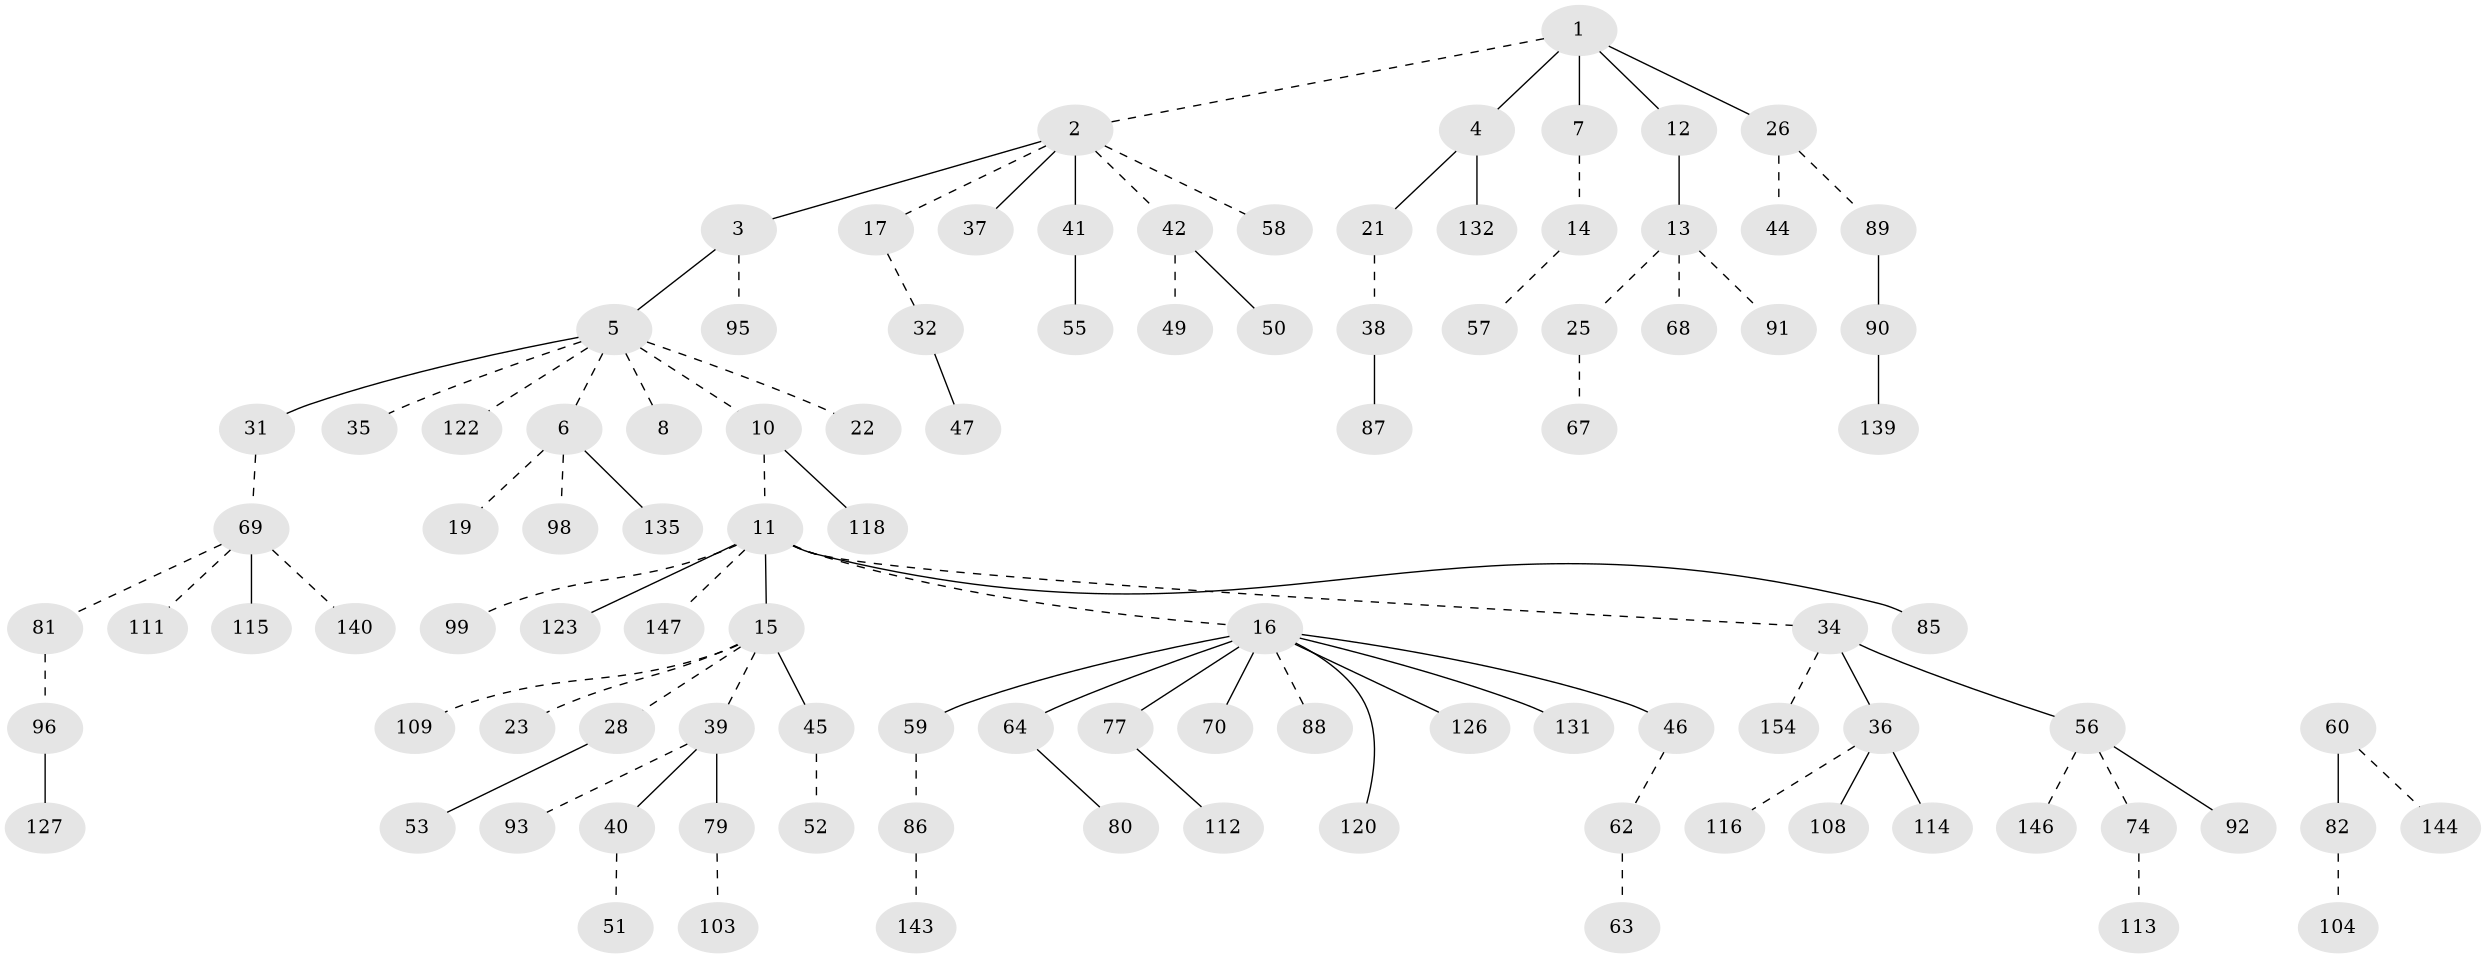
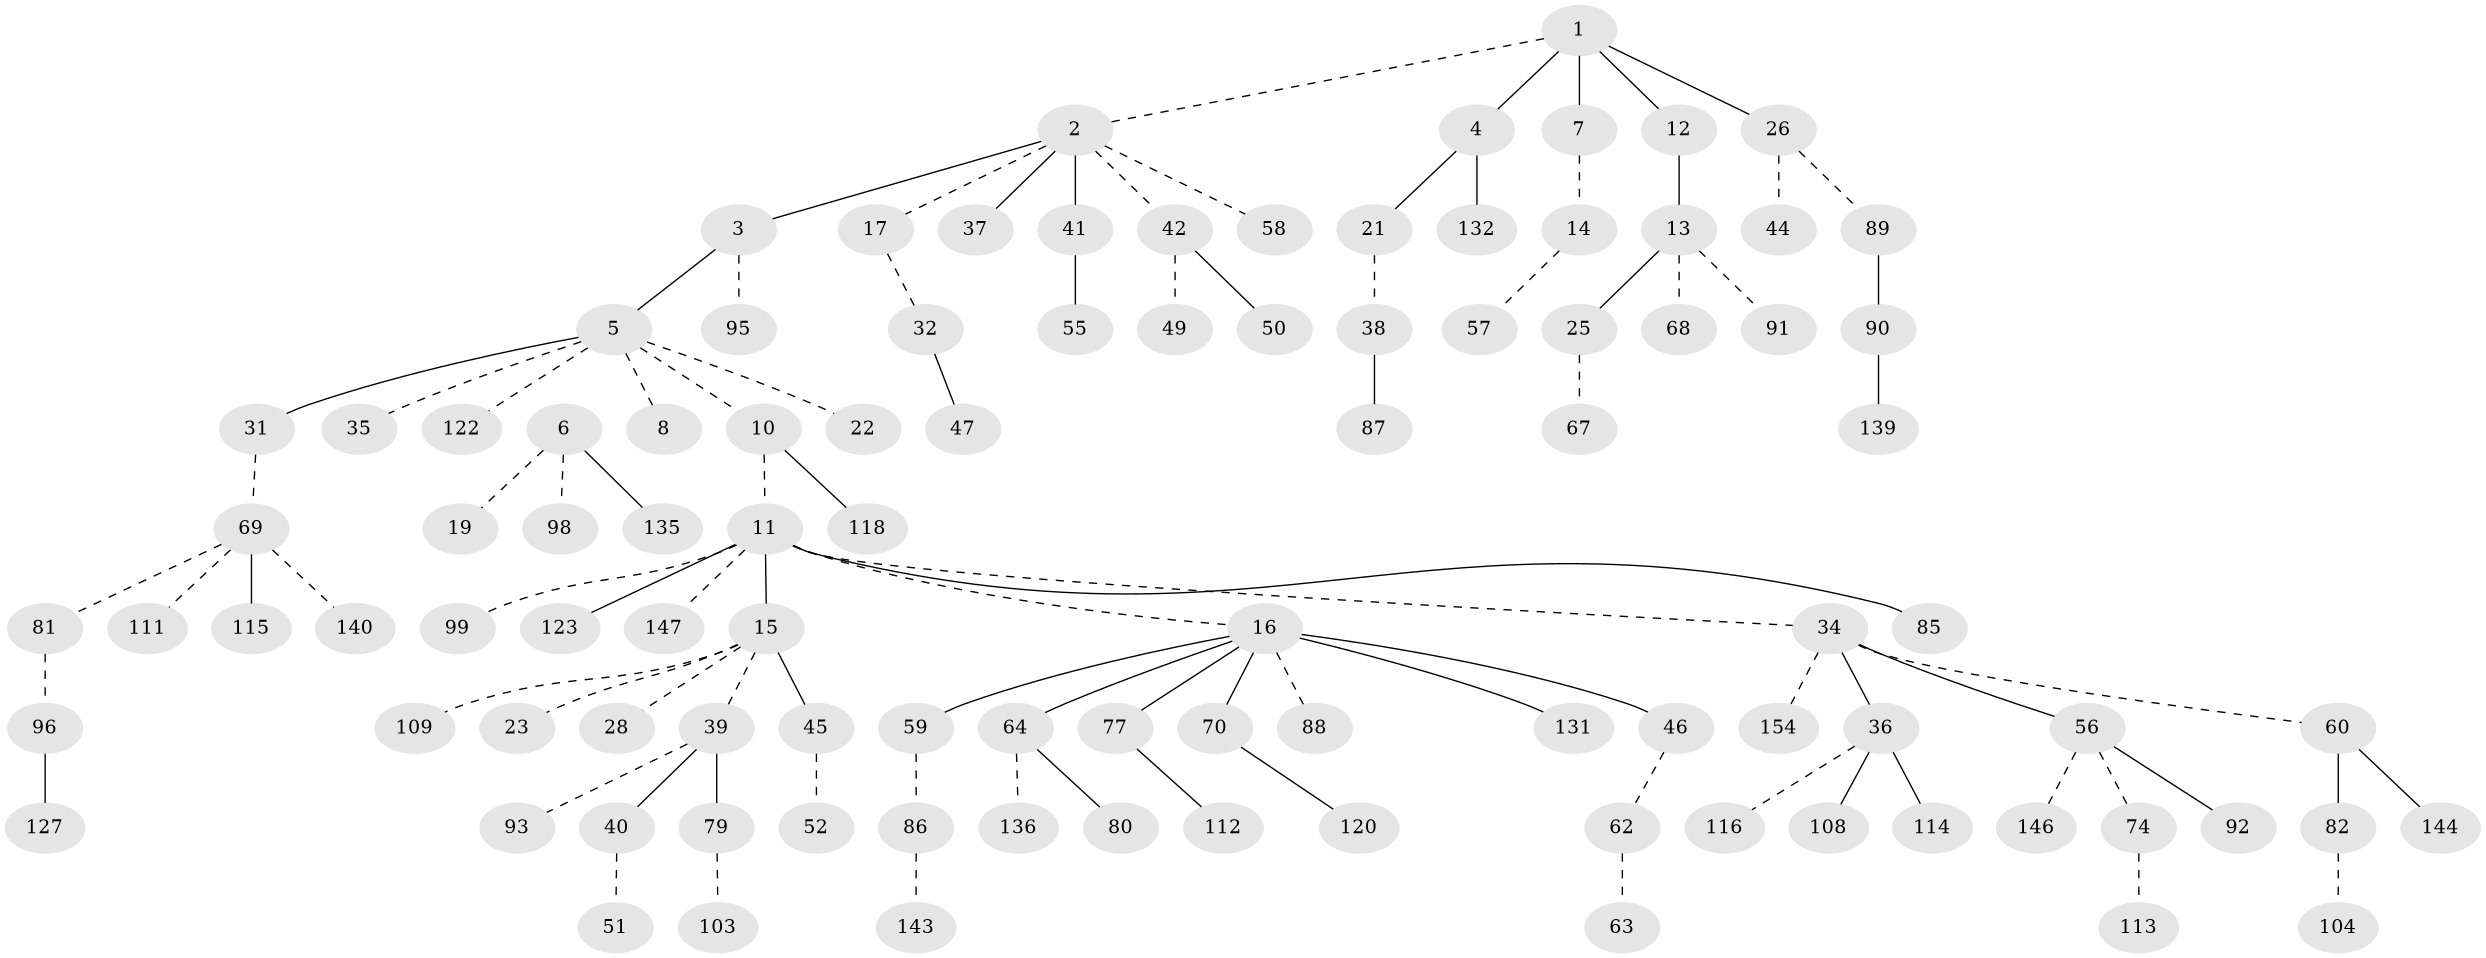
edge "13" -- "25": style dashed -> solid
edge "5" -- "6": removed
edge "34" -- "60": added
edge "16" -- "120": now "70" -- "120"
node "126": removed
edge "60" -- "144": style dashed -> solid
node "53": removed
node "136": added
